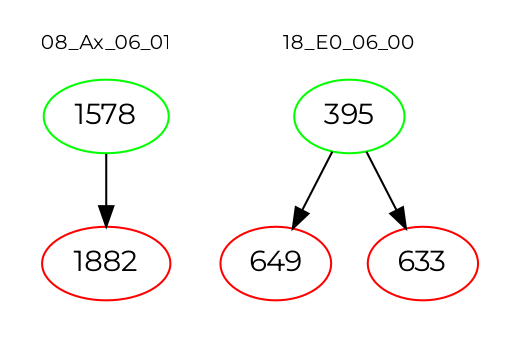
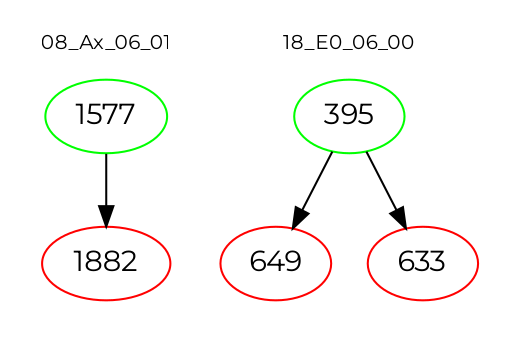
node "1578": label "1578" -> "1577"
